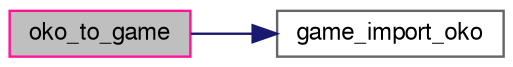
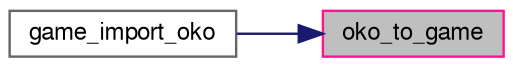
edge "oko_to_game" -> "game_import_oko": reversed
